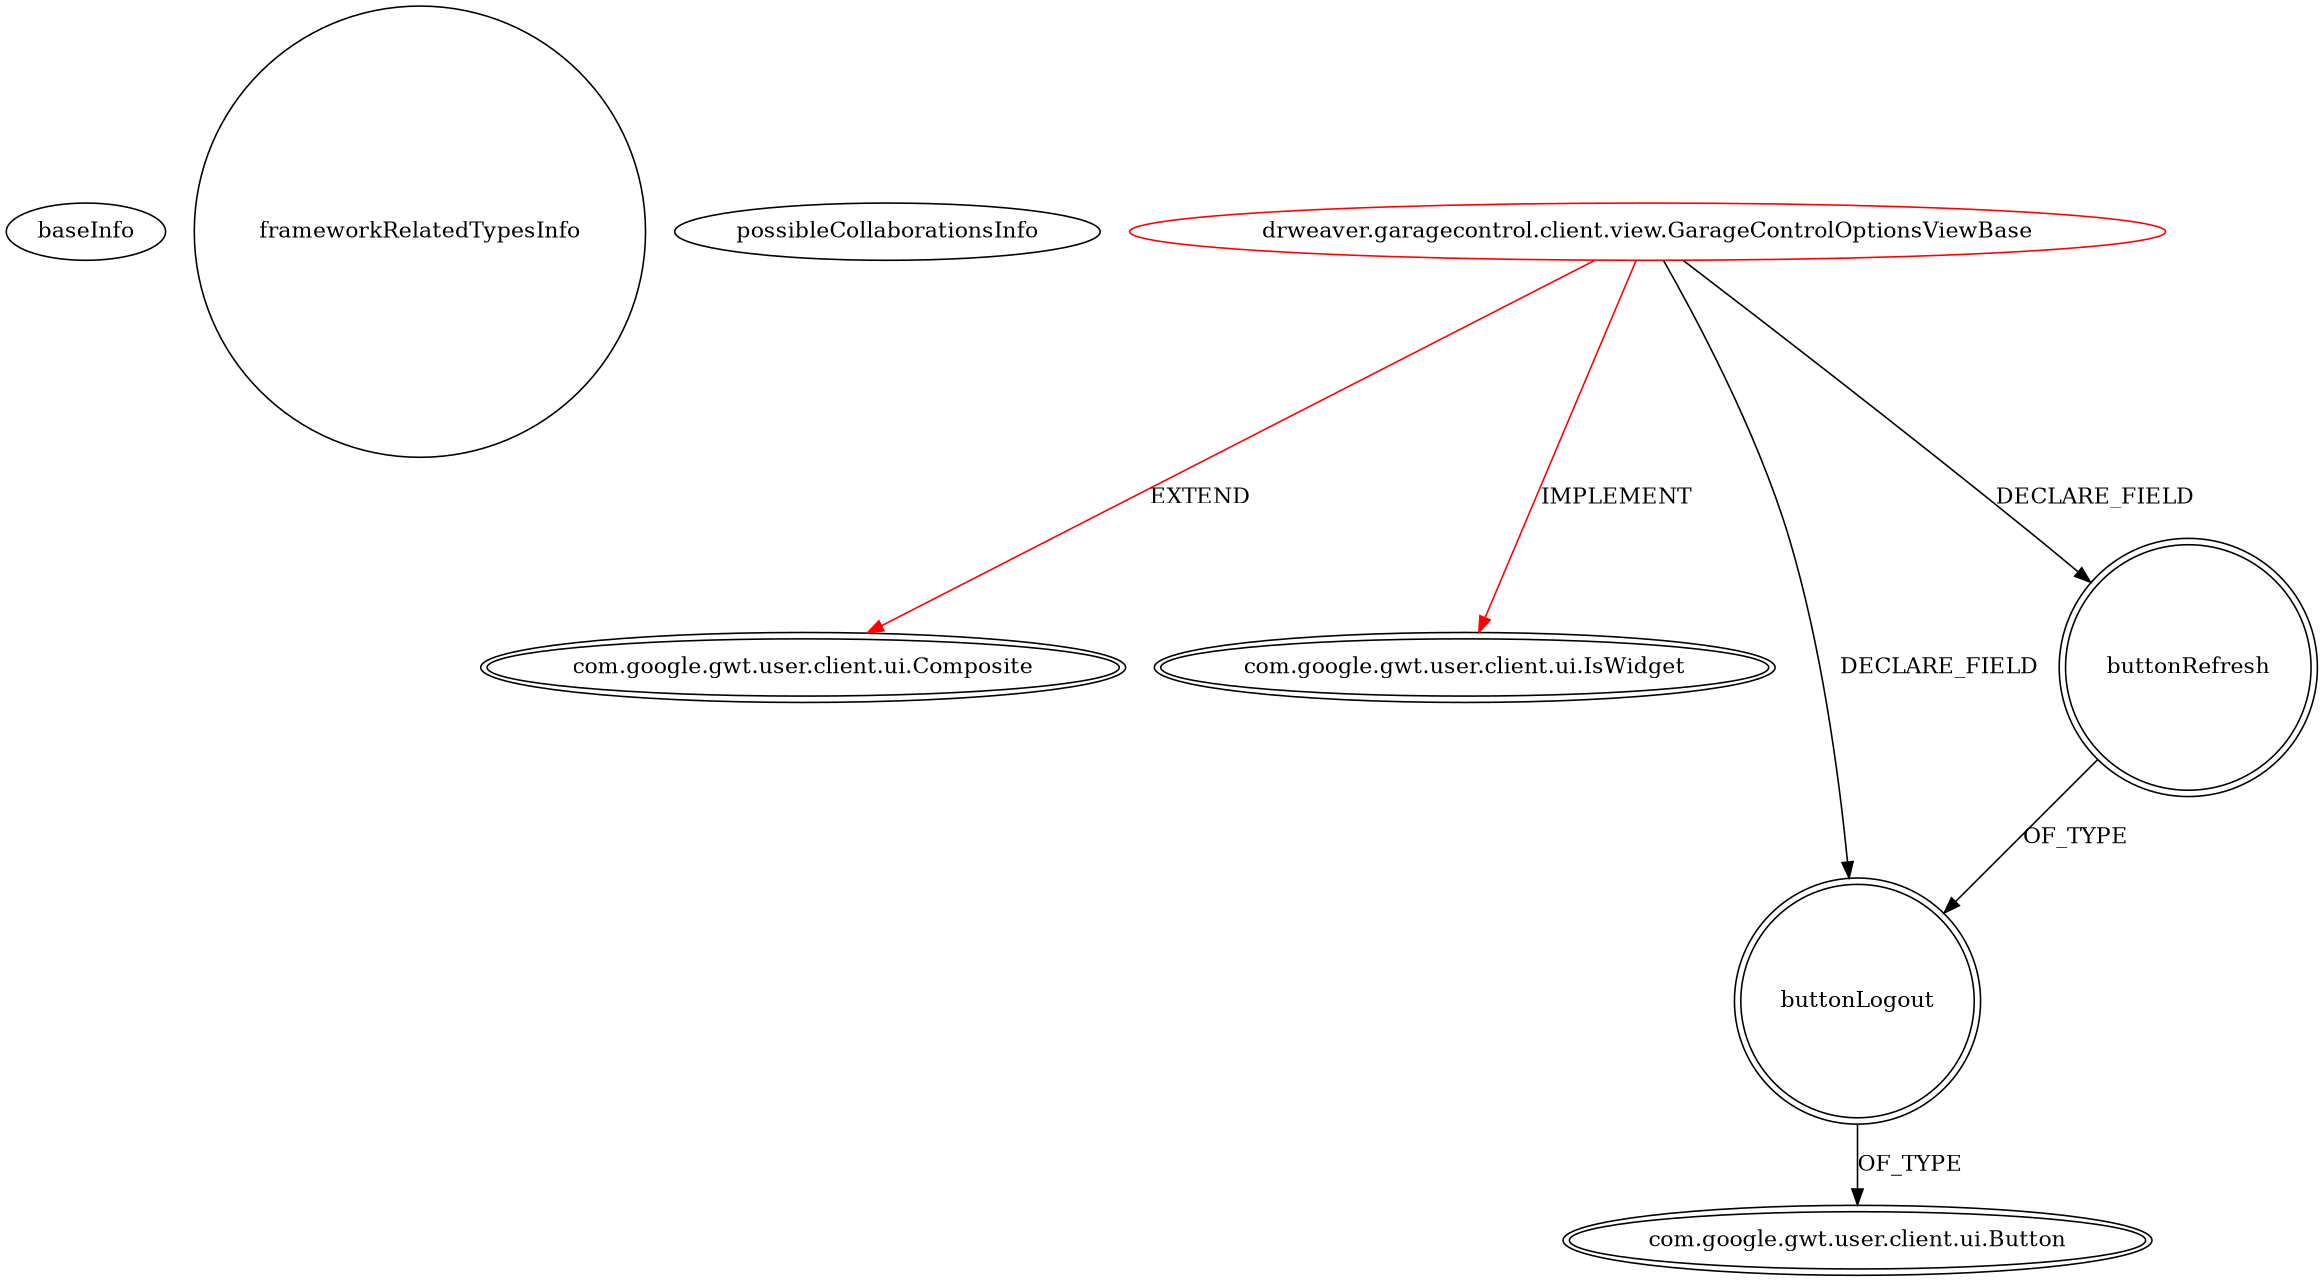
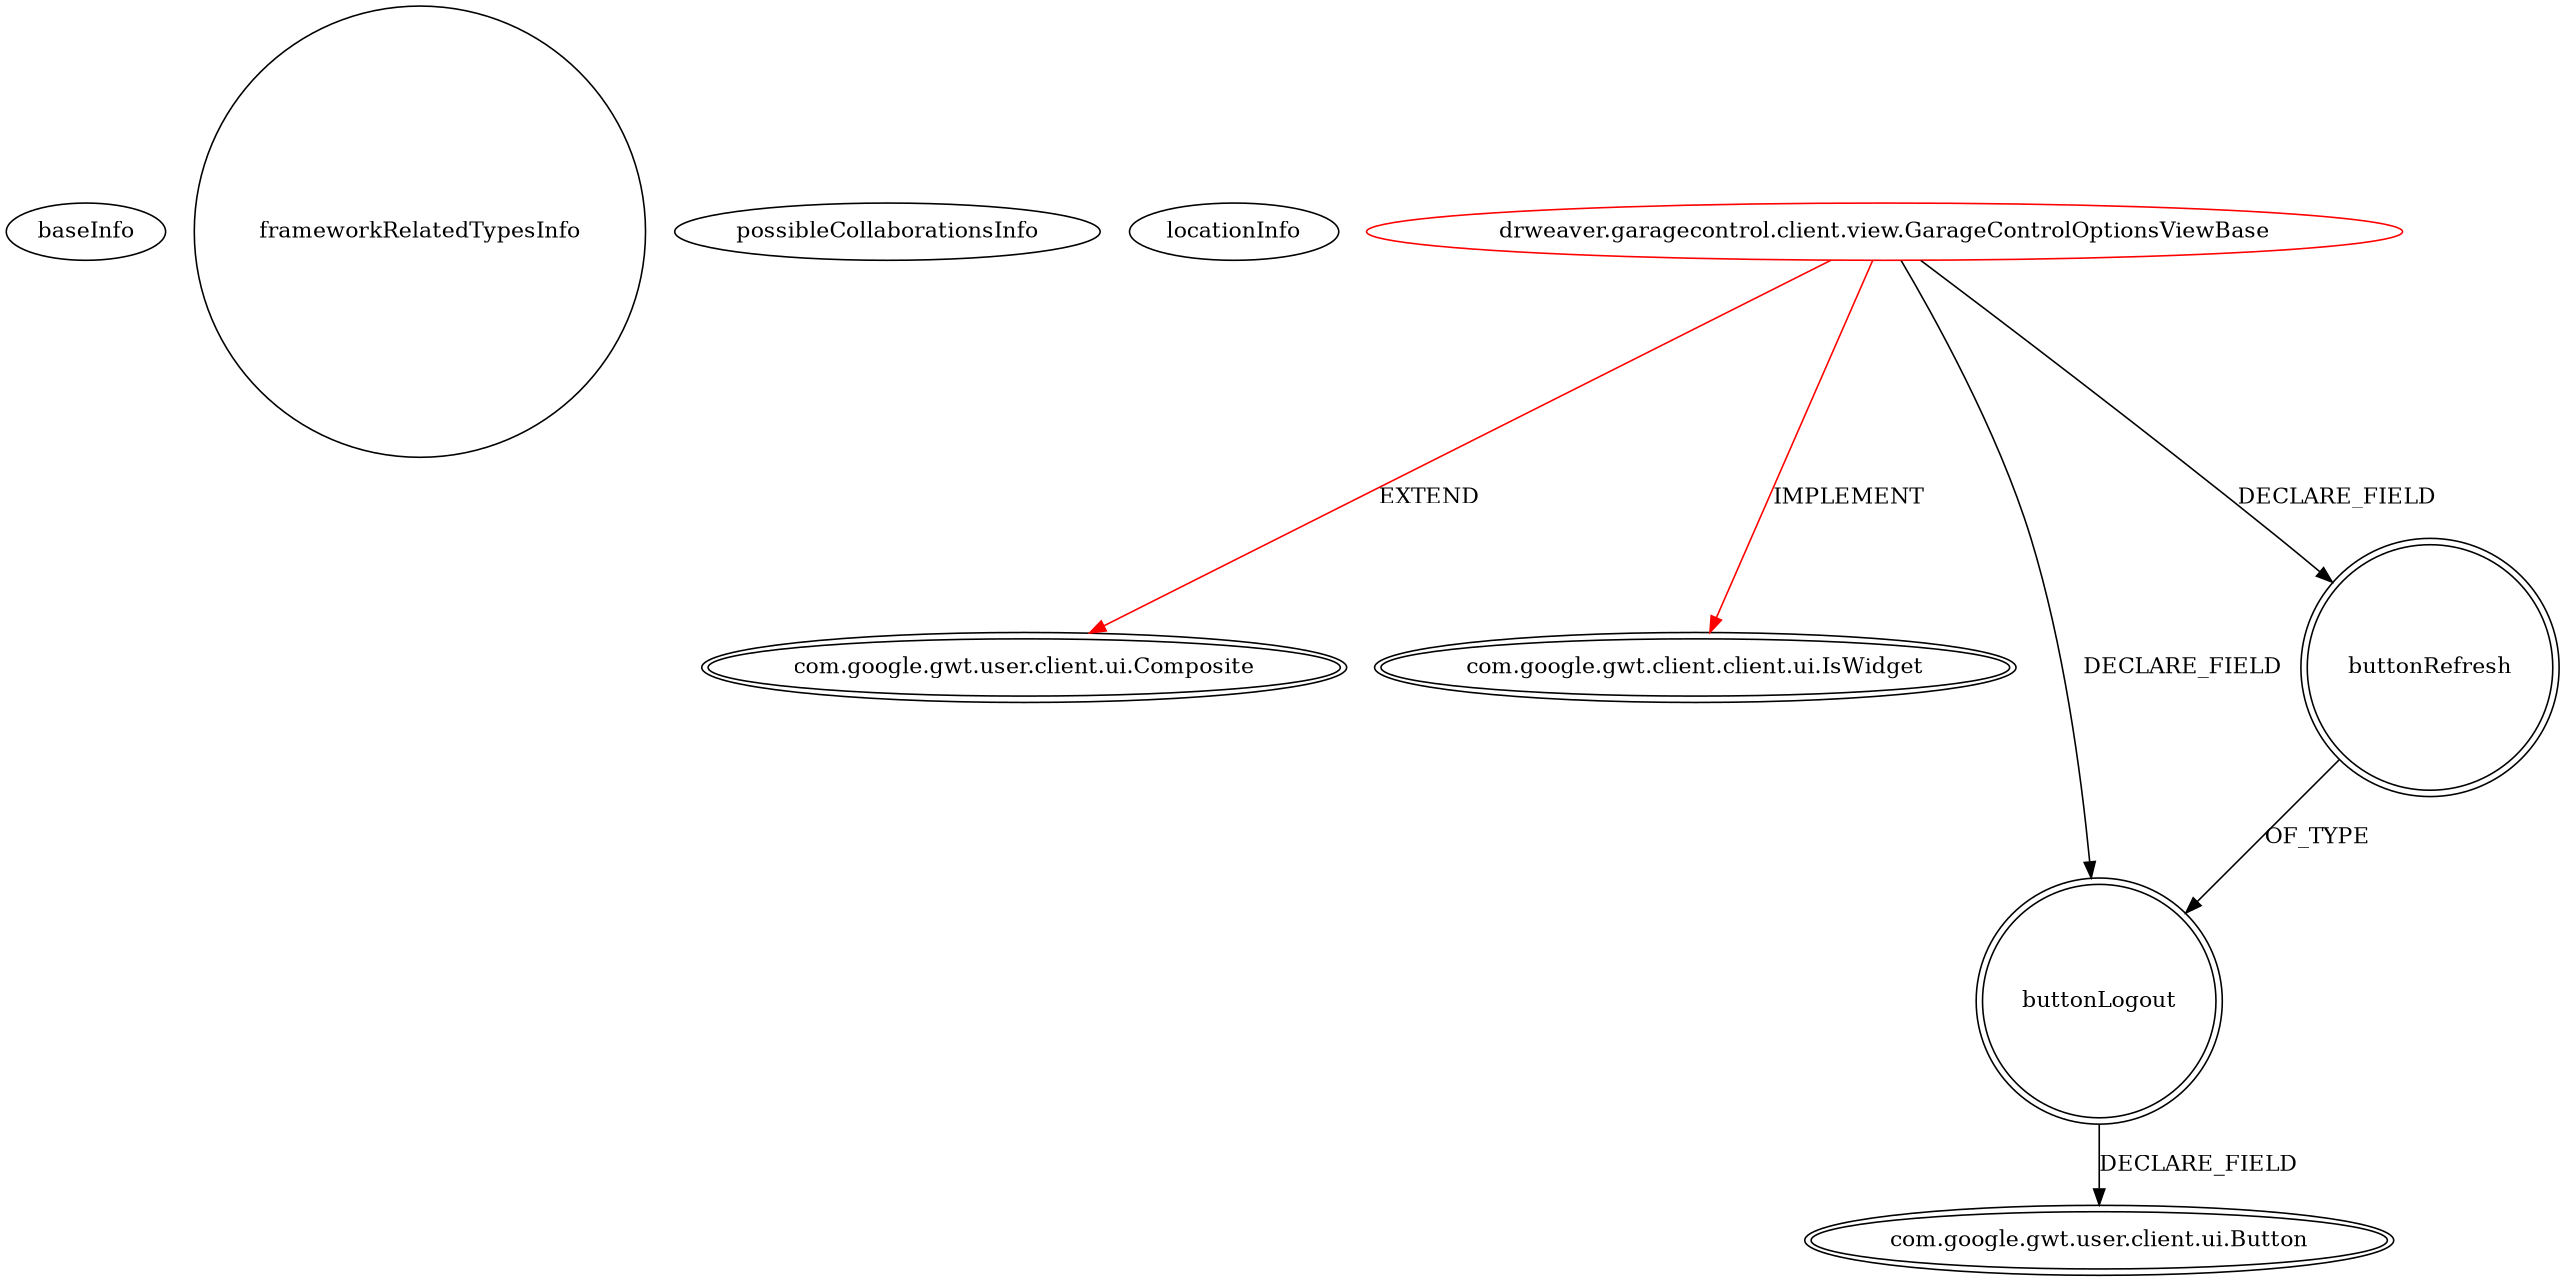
node "locationInfo": added
node "com.google.gwt.user.client.ui.IsWidget": label "com.google.gwt.user.client.ui.IsWidget" -> "com.google.gwt.client.client.ui.IsWidget"
edge "buttonLogout" -> "com.google.gwt.user.client.ui.Button": label "OF_TYPE" -> "DECLARE_FIELD"
